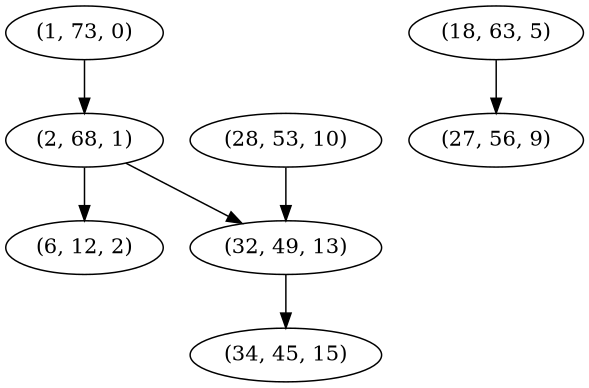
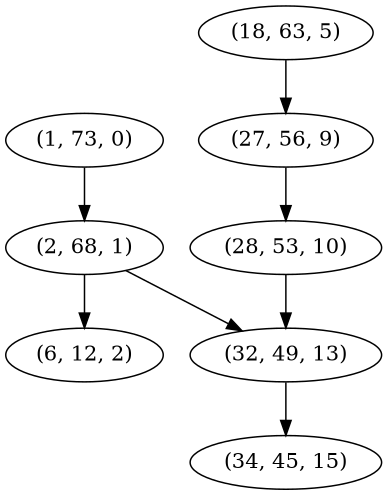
edge "(27, 56, 9)" -> "(28, 53, 10)": added
